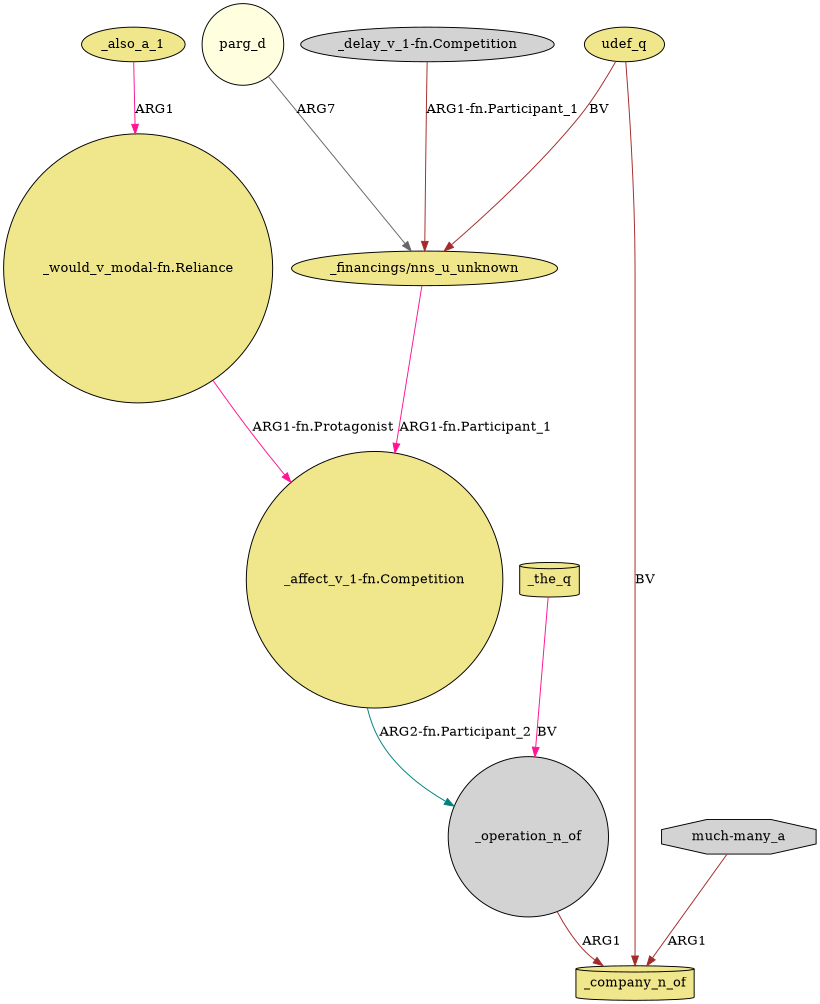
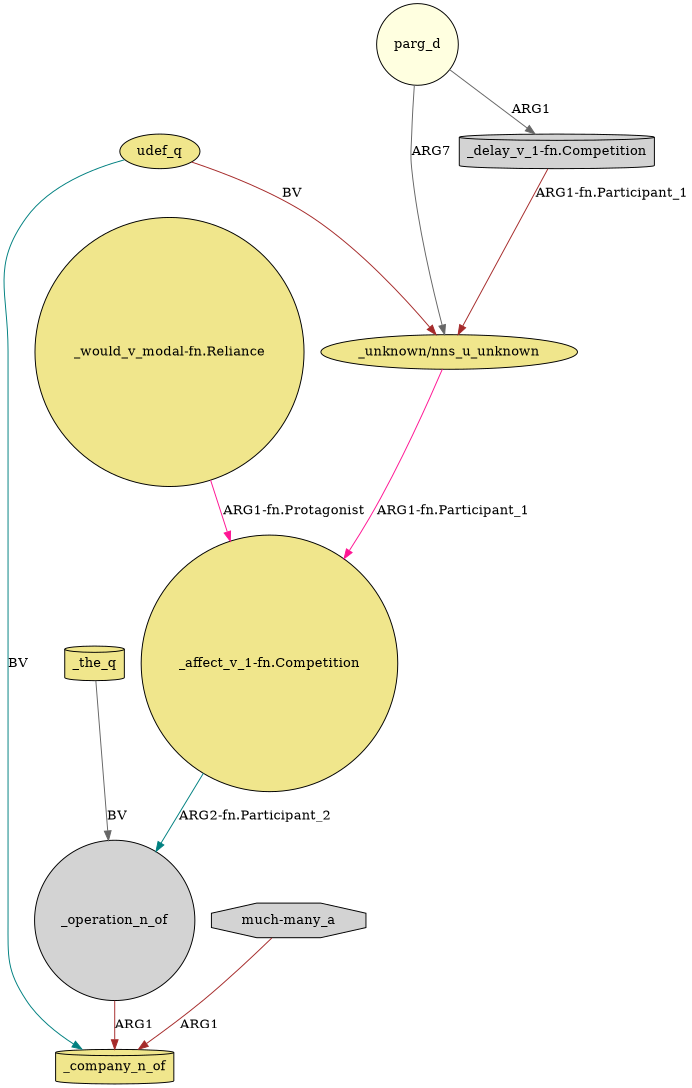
node "_also_a_1": removed
node "_delay_v_1-fn.Competition": shape ellipse -> cylinder
edge "parg_d" -> "_delay_v_1-fn.Competition": added, label "ARG1"
node "_financings/nns_u_unknown": label "_financings/nns_u_unknown" -> "_unknown/nns_u_unknown"
edge "udef_q" -> "_company_n_of": color brown -> teal
edge "_the_q" -> "_operation_n_of": color deeppink -> gray40
